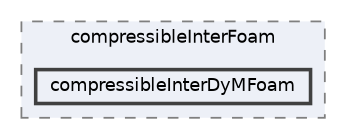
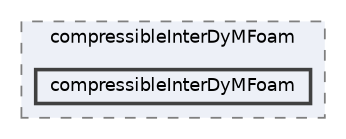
cluster "compressibleInterFoam": label "compressibleInterFoam" -> "compressibleInterDyMFoam"
